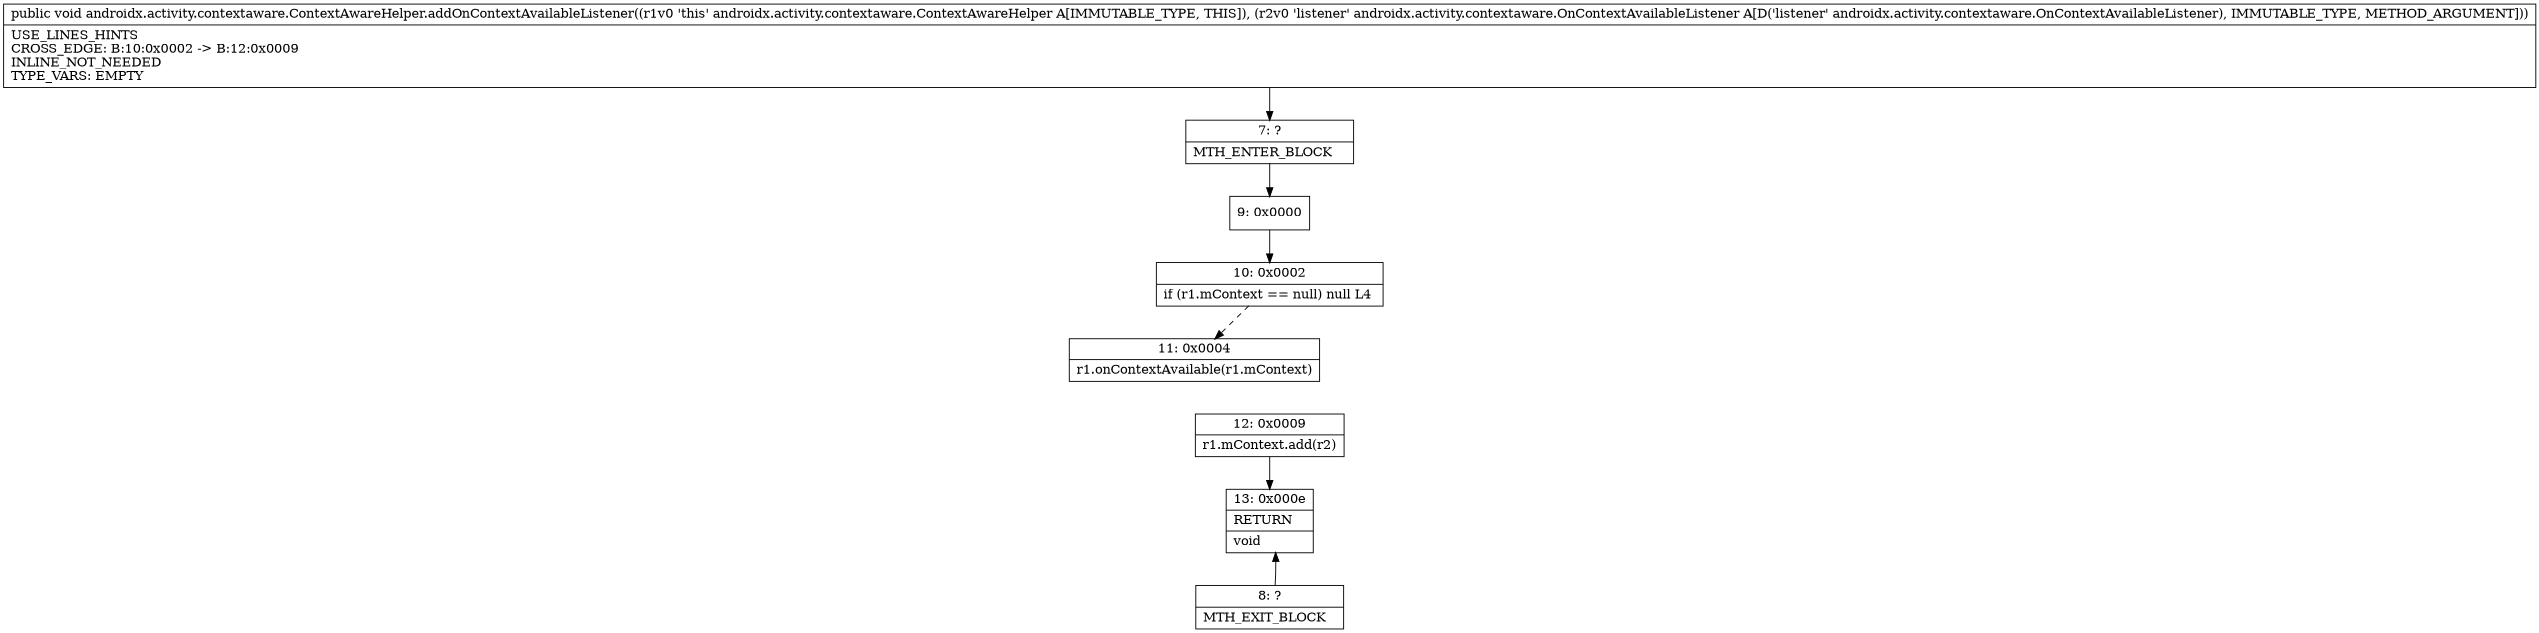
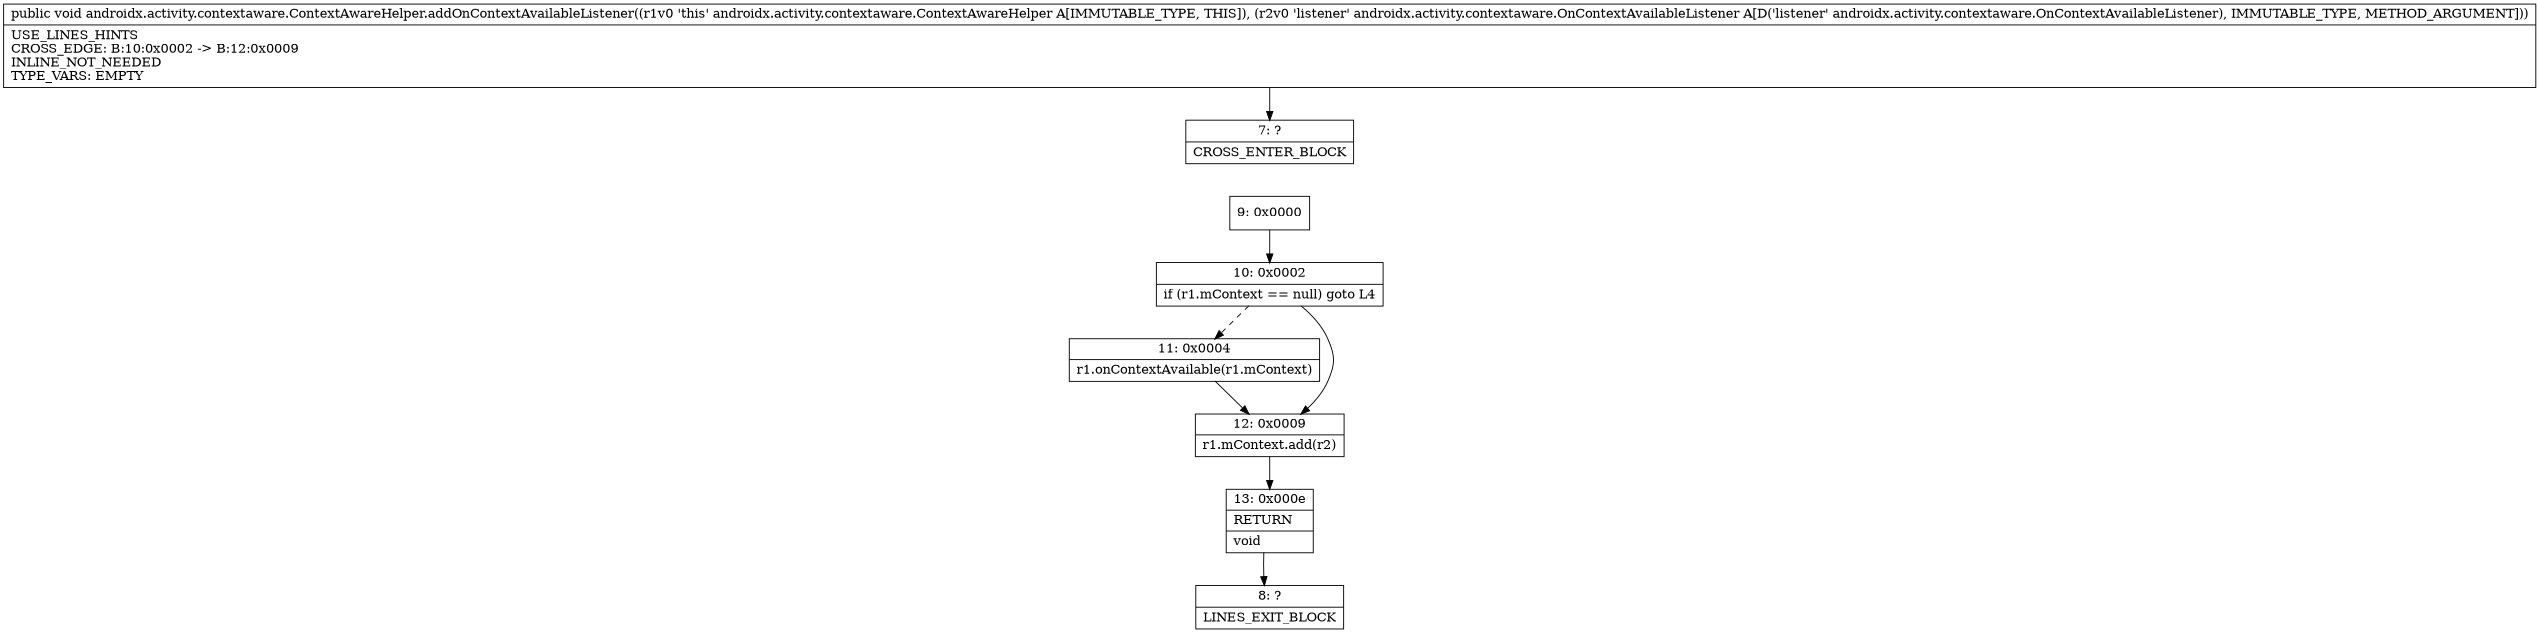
node "7: ?": text "MTH_ENTER_BLOCK" -> "CROSS_ENTER_BLOCK"
edge "7: ?" -> "9: 0x0000": removed
node "10: 0x0002": text "if (r1.mContext == null) null L4" -> "if (r1.mContext == null) goto L4"
edge "10: 0x0002" -> "12: 0x0009": added
edge "11: 0x0004" -> "12: 0x0009": added
edge "8: ?" -> "13: 0x000e": reversed
node "8: ?": text "MTH_EXIT_BLOCK" -> "LINES_EXIT_BLOCK"
